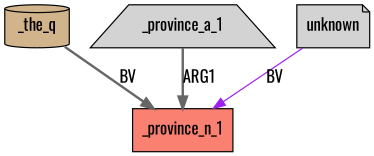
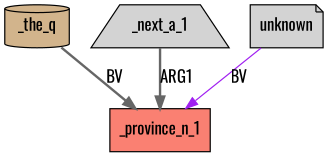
node "_province_a_1": label "_province_a_1" -> "_next_a_1"
